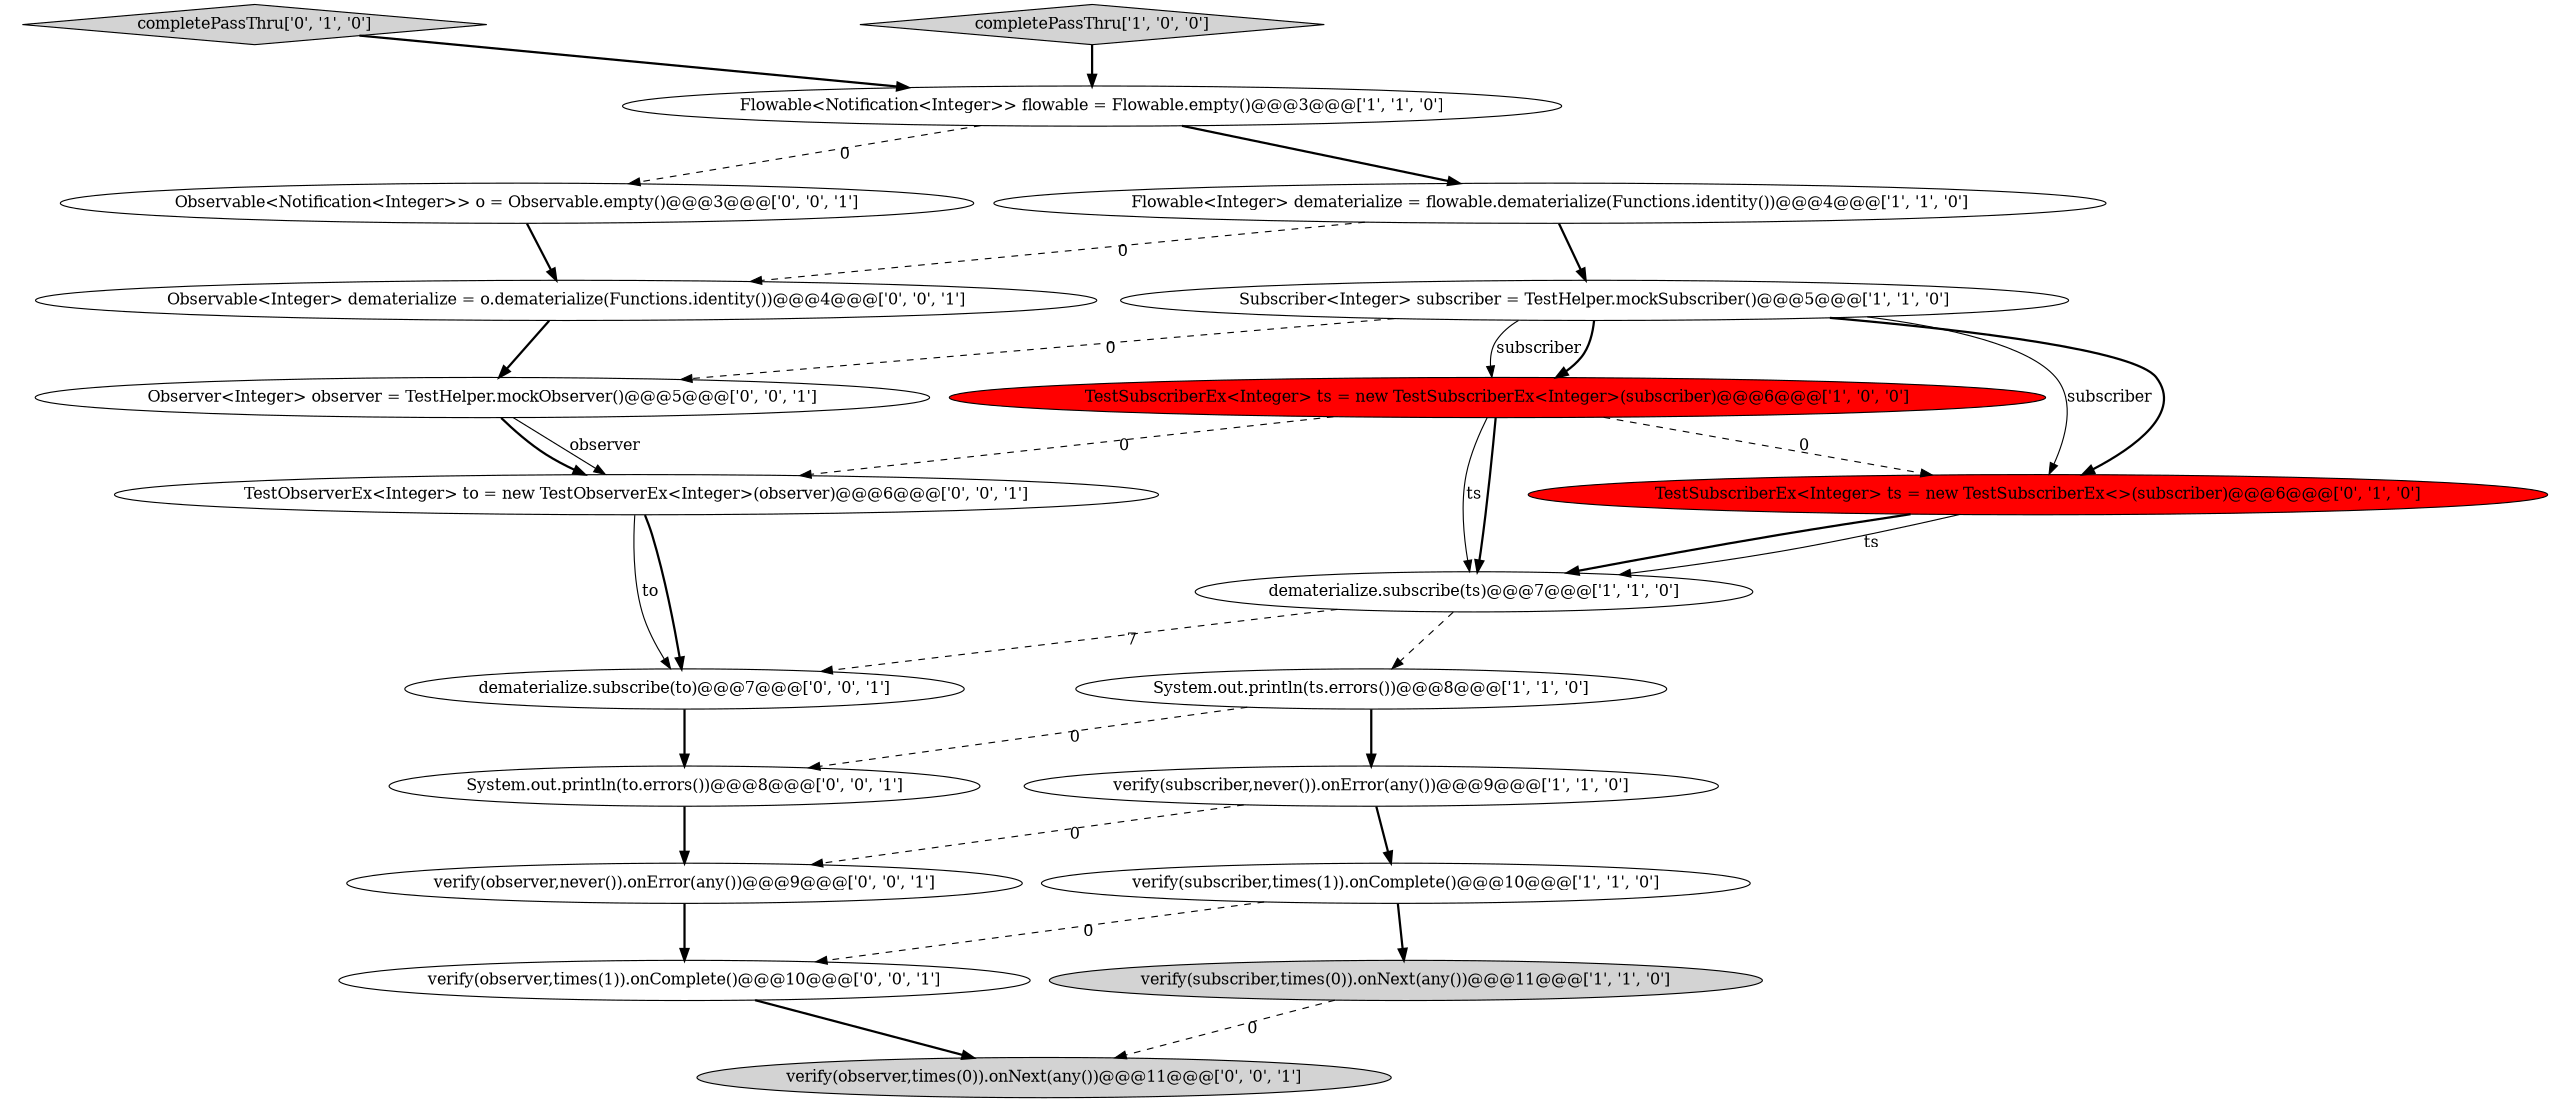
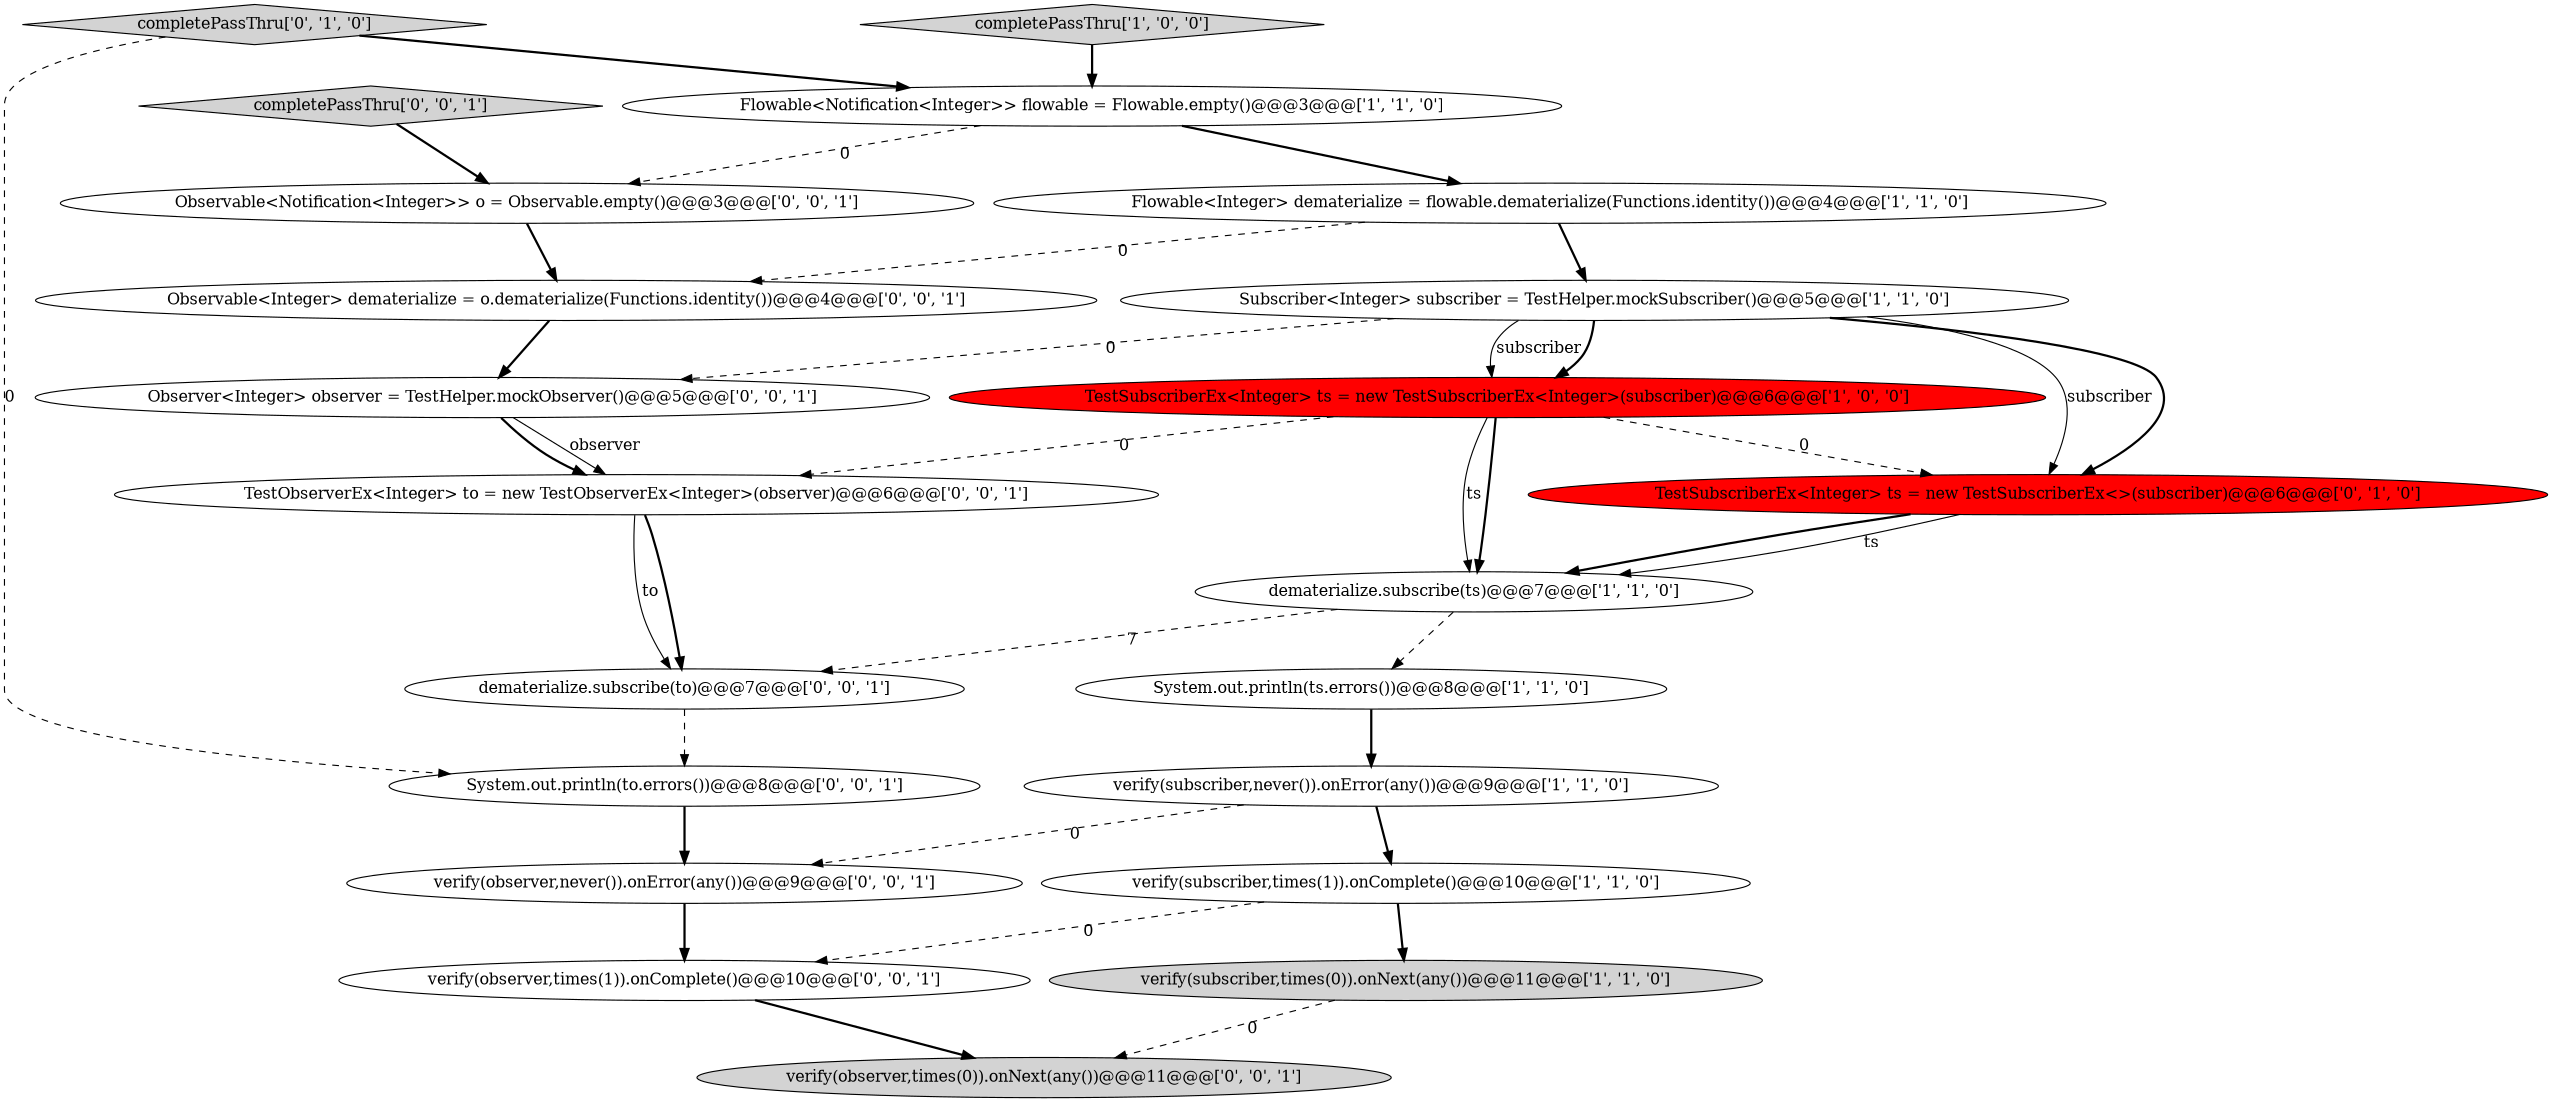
node "completePassThru['0', '0', '1']": added
edge "dematerialize.subscribe(to)@@@7@@@['0', '0', '1']" -> "System.out.println(to.errors())@@@8@@@['0', '0', '1']": style bold -> dashed
edge "System.out.println(ts.errors())@@@8@@@['1', '1', '0']" -> "System.out.println(to.errors())@@@8@@@['0', '0', '1']": now "completePassThru['0', '1', '0']" -> "System.out.println(to.errors())@@@8@@@['0', '0', '1']"
